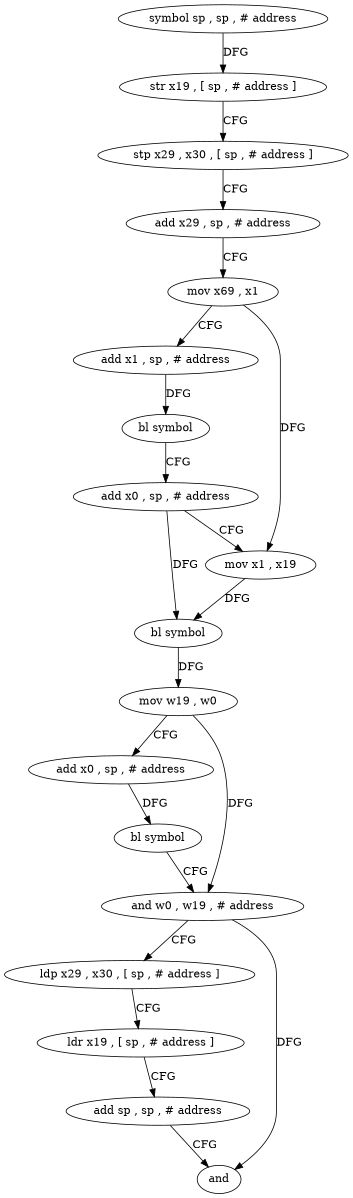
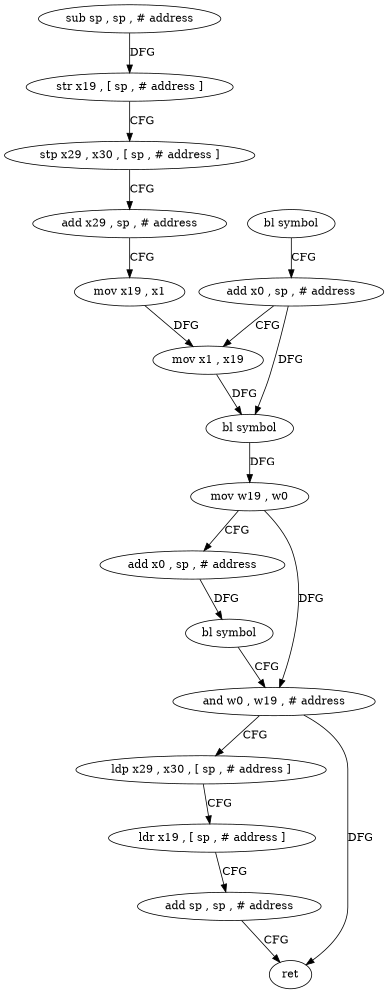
node "symbol sp , sp , # address": label "symbol sp , sp , # address" -> "sub sp , sp , # address"
node "mov x69 , x1": label "mov x69 , x1" -> "mov x19 , x1"
node "add x1 , sp , # address": removed
node "and": label "and" -> "ret"
